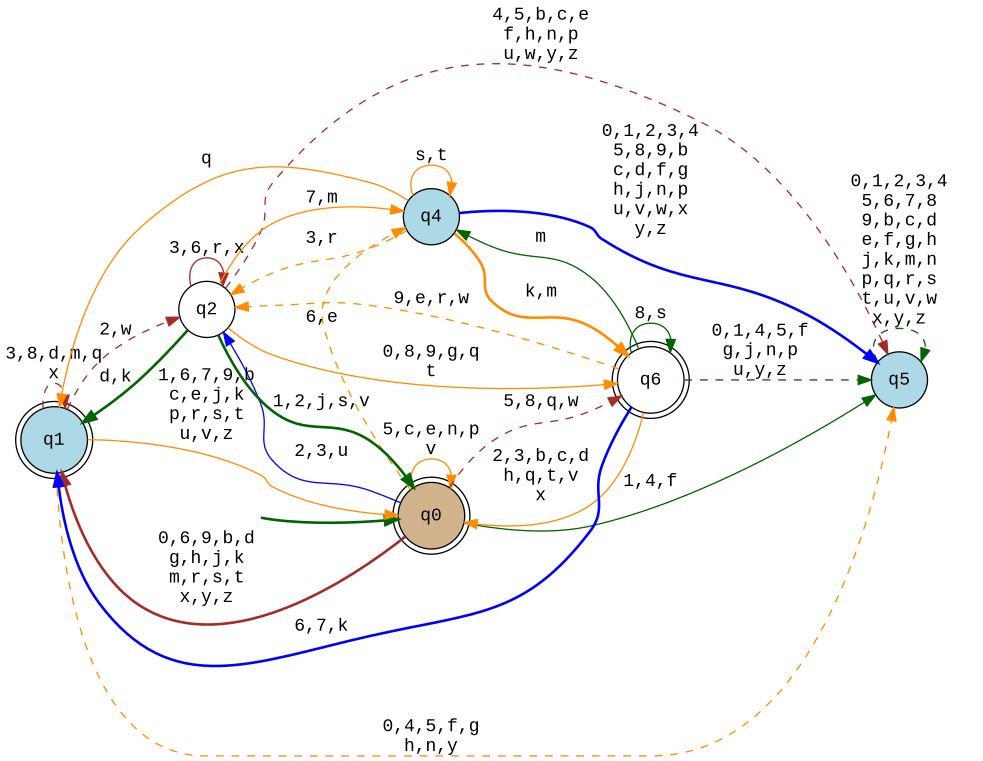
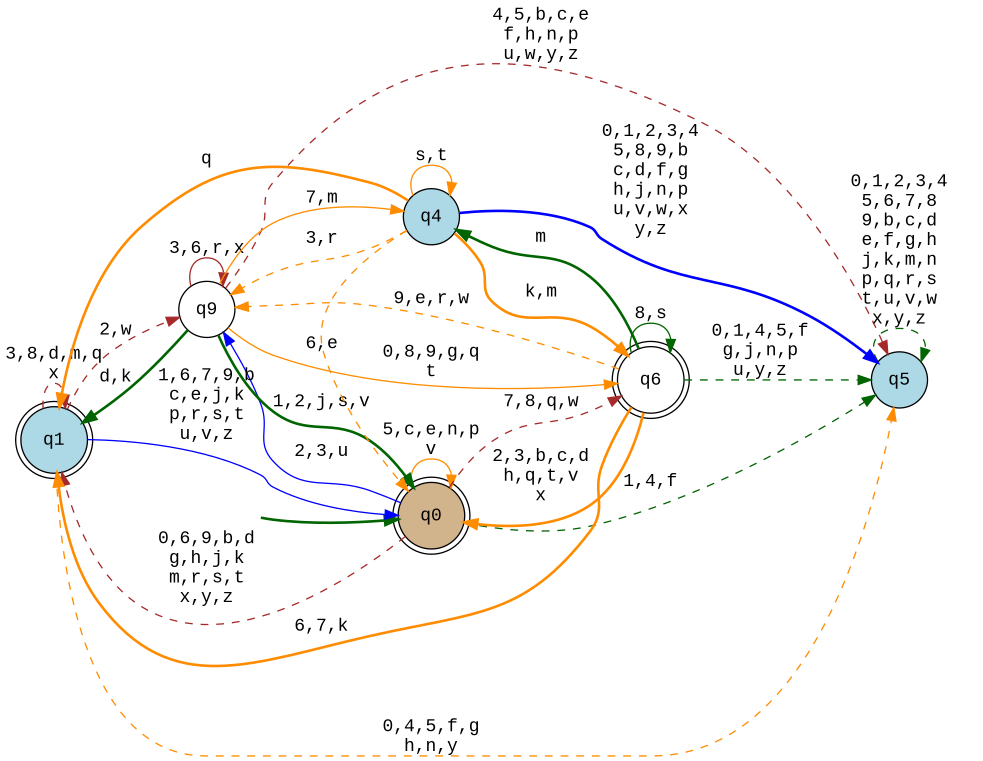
edge "q4" -> "q1": style solid -> bold
edge "q6" -> "q4": style solid -> bold
node "q2": label "q2" -> "q9"
edge "q0" -> "q4": reversed
edge "q0" -> "q6": label "5,8,q,w" -> "7,8,q,w"
edge "q1" -> "q0": color darkorange -> blue
edge "q0" -> "q5": style solid -> dashed
edge "q6" -> "q0": style solid -> bold
edge "q0" -> "q1": style bold -> dashed
edge "q6" -> "q1": color blue -> darkorange
